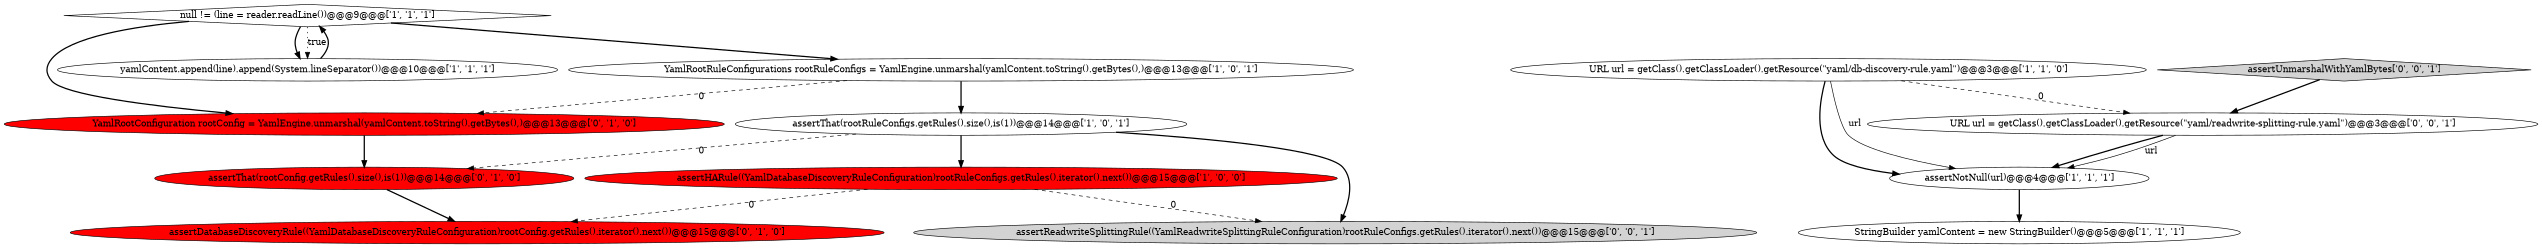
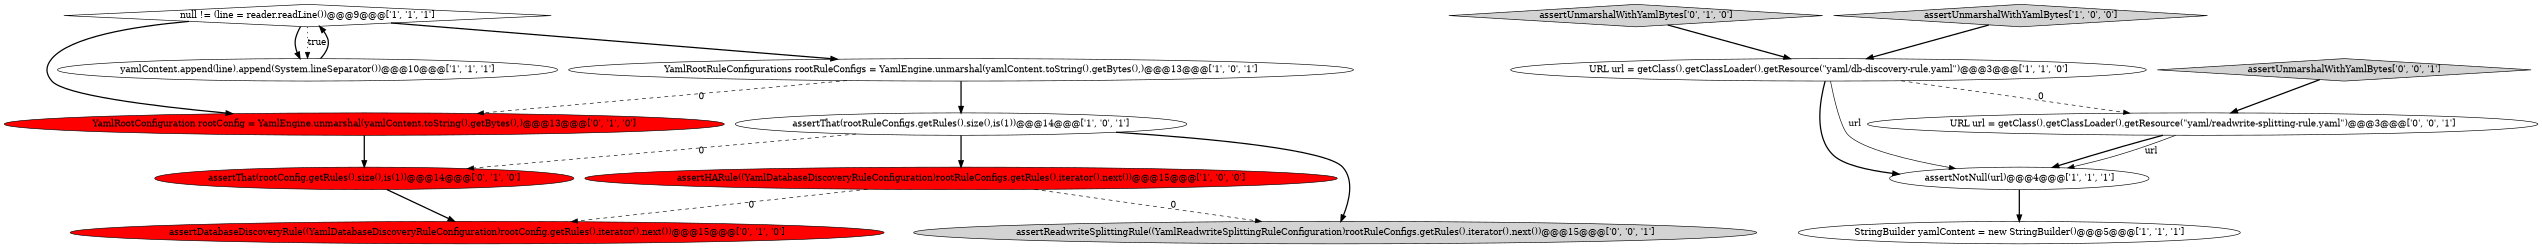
node "assertUnmarshalWithYamlBytes['0', '1', '0']": added
node "assertUnmarshalWithYamlBytes['1', '0', '0']": added
